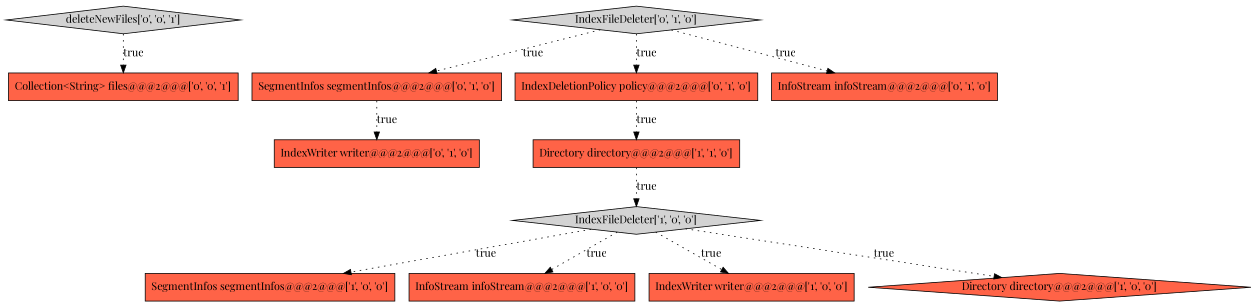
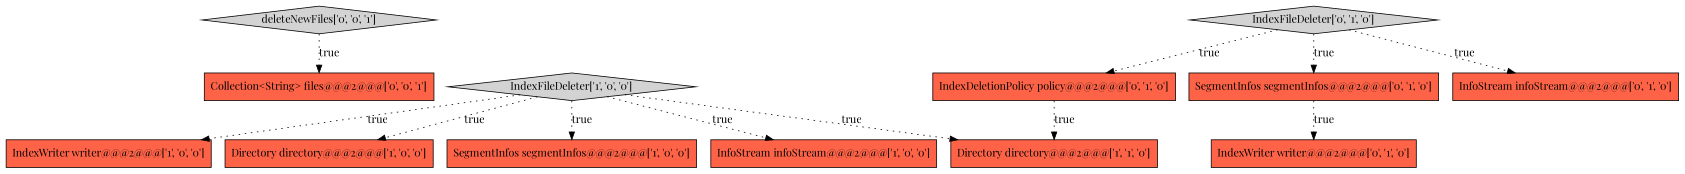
edge "Directory directory@@@2@@@['1', '1', '0']" -> "IndexFileDeleter['1', '0', '0']": reversed
node "Directory directory@@@2@@@['1', '0', '0']": shape diamond -> box
